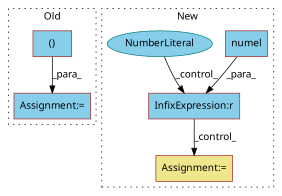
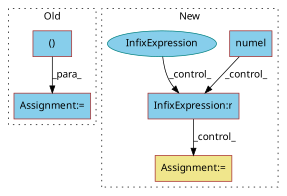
node "NumberLiteral": label "NumberLiteral" -> "InfixExpression"
edge "numel" -> "InfixExpression:r": label "_para_" -> "_control_"
